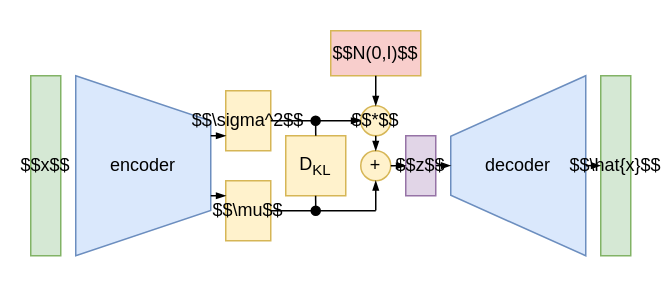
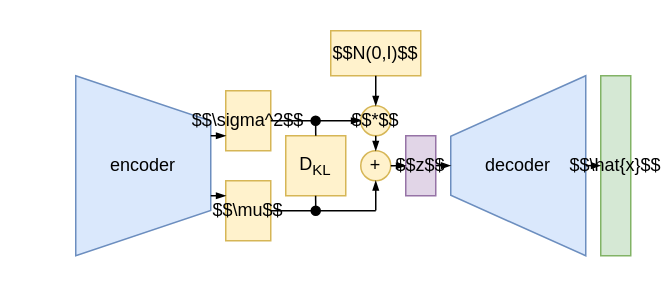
node "$$N(0,I)$$": fillcolor #f8cecc -> #fff2cc
node "$$x$$": removed
